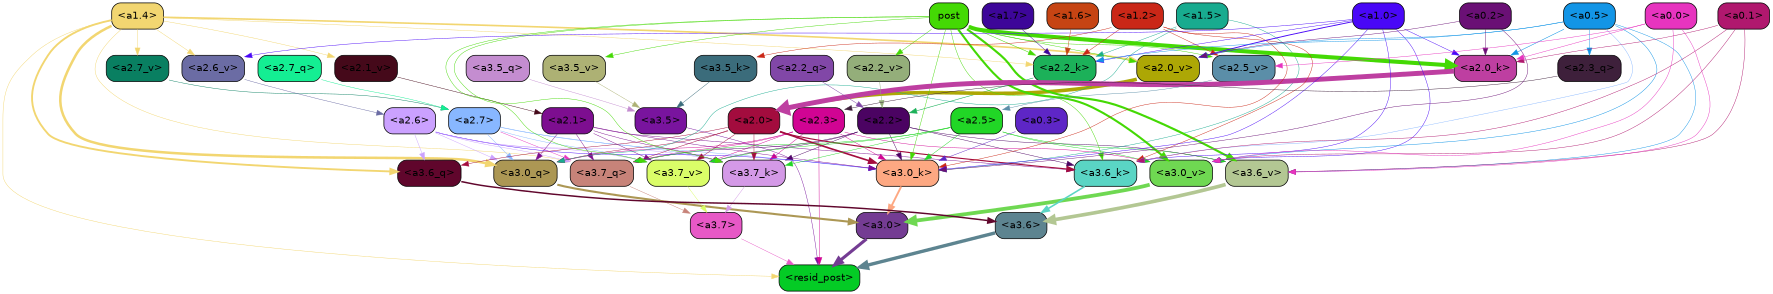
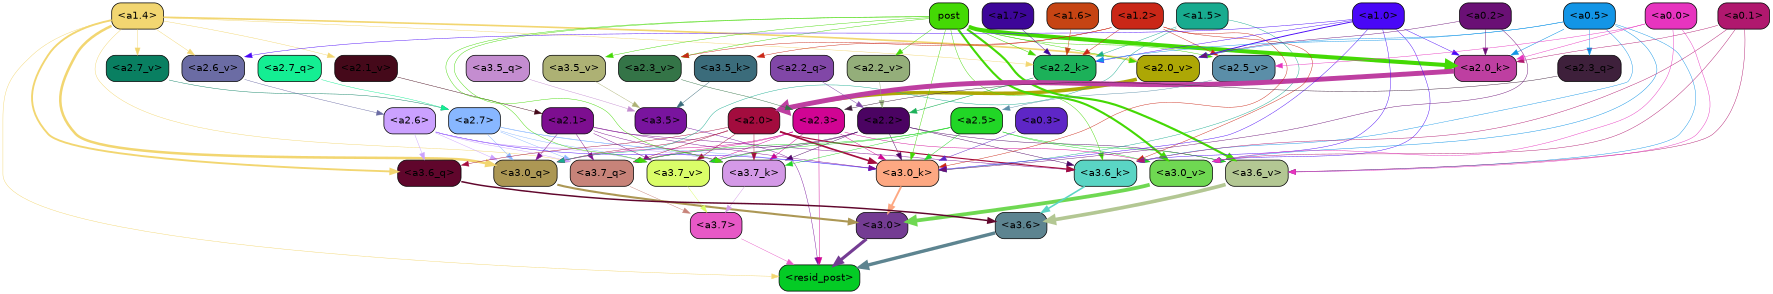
node "<a2.3_v>": added
edge "<a0.5>" -> "<a3.6_k>": color #88b7ff -> #1395e6
edge "<a2.7>" -> "<a3.7_q>": color #e734bf -> #88b7ff
